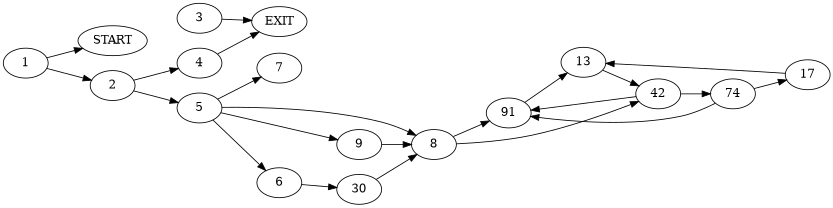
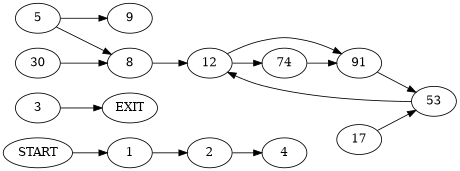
edge "4" -> "EXIT": removed
edge "1" -> "START": reversed
node "13": label "13" -> "53"
node "7": removed
edge "74" -> "17": removed
node "42": label "42" -> "12"
edge "2" -> "5": removed
edge "8" -> "91": removed
edge "9" -> "8": removed
node "6": removed
